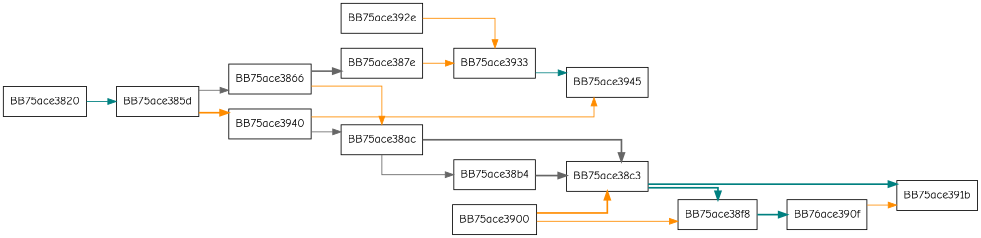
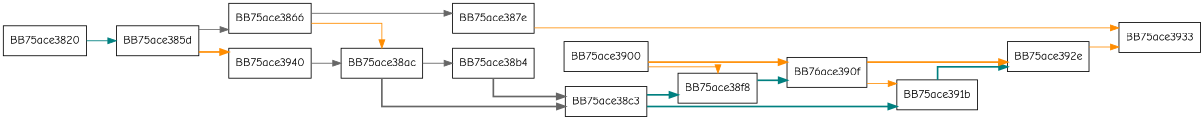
edge "BB76ace390f" -> "BB75ace392e": added
edge "BB75ace391b" -> "BB75ace392e": added
edge "BB75ace3866" -> "BB75ace387e": style bold -> solid
node "BB75ace3945": removed
edge "BB75ace3900" -> "BB75ace38c3": now "BB75ace3900" -> "BB76ace390f"
